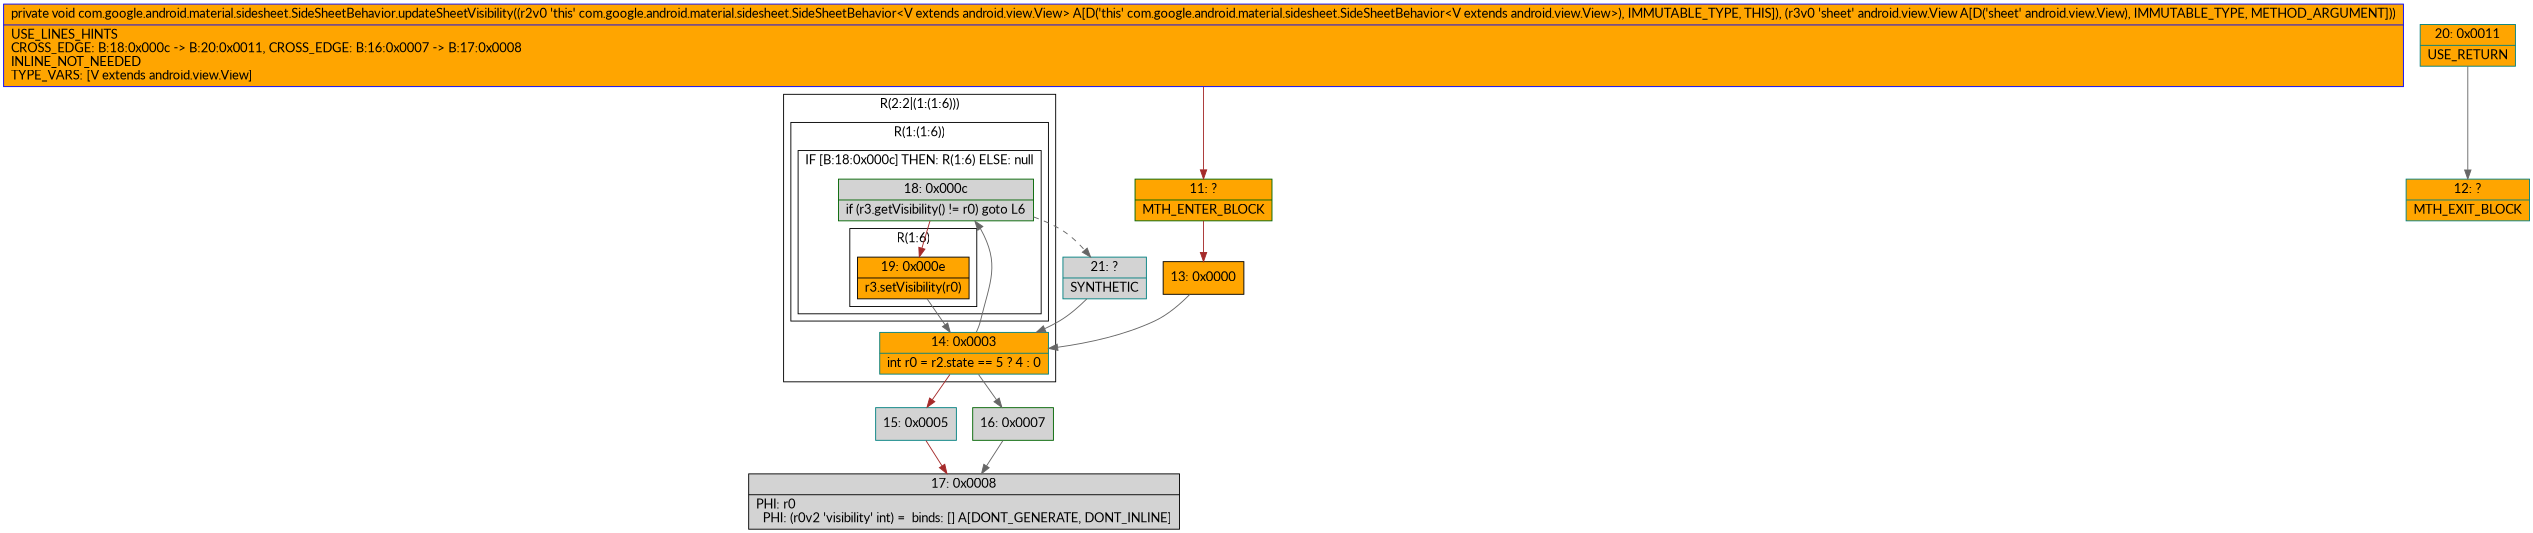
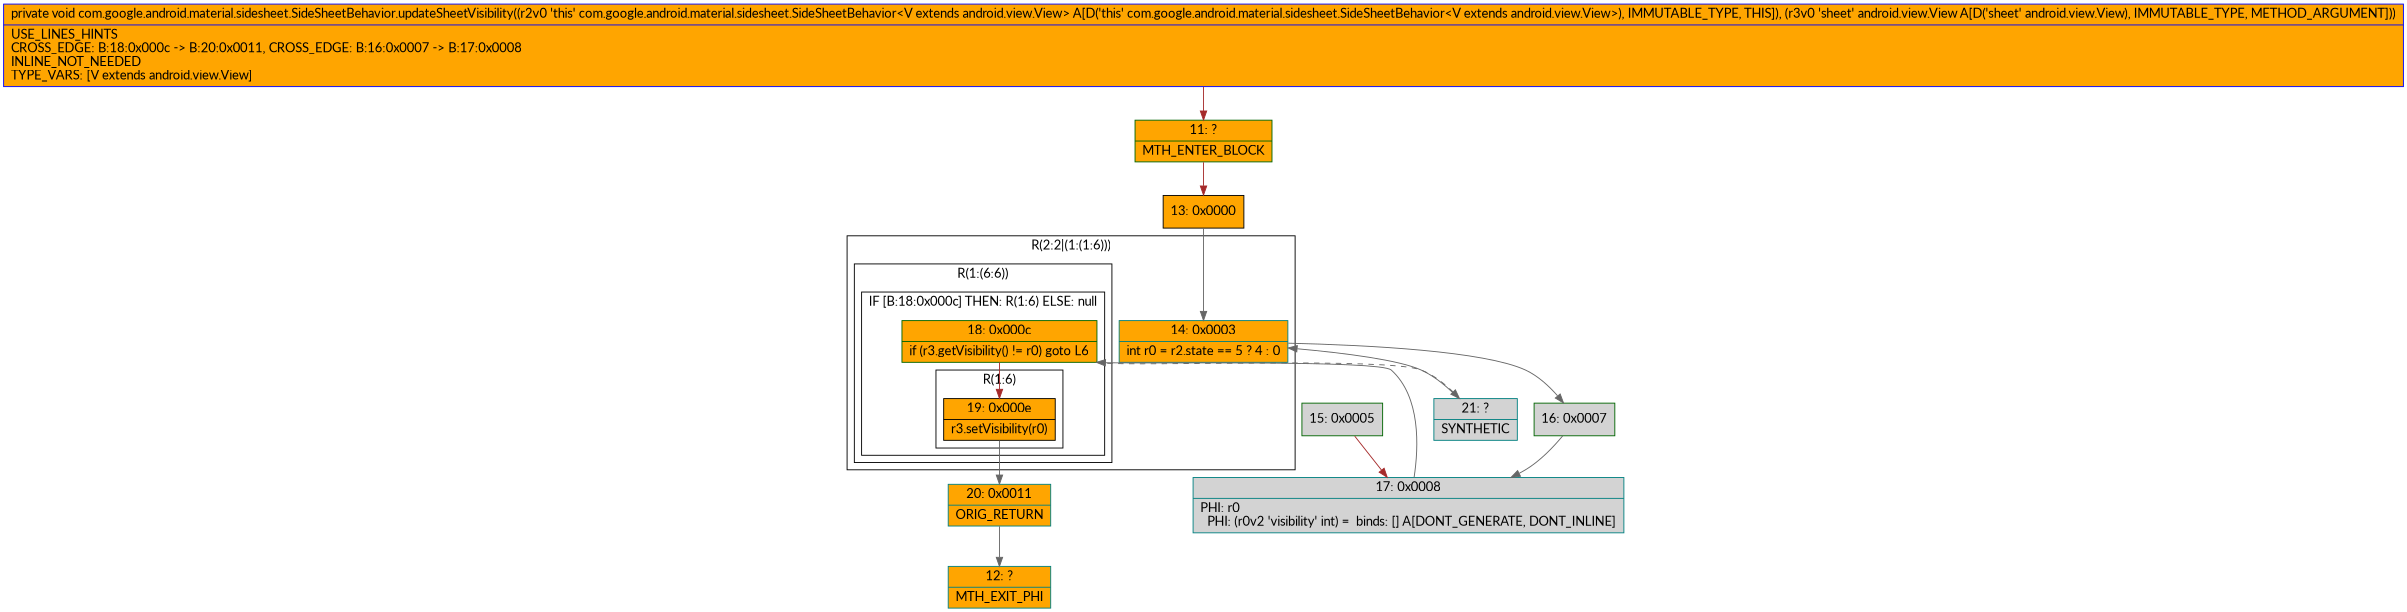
node "20: 0x0011": text "USE_RETURN" -> "ORIG_RETURN"
cluster "R(1:(1:6))": label "R(1:(1:6))" -> "R(1:(6:6))"
node "18: 0x000c": fillcolor lightgrey -> orange
node "12: ?": text "MTH_EXIT_BLOCK" -> "MTH_EXIT_PHI"
edge "14: 0x0003" -> "18: 0x000c": now "17: 0x0008" -> "18: 0x000c"
edge "19: 0x000e" -> "14: 0x0003": now "19: 0x000e" -> "20: 0x0011"
edge "14: 0x0003" -> "15: 0x0005": removed
node "15: 0x0005": color teal -> darkgreen
node "17: 0x0008": color black -> teal
